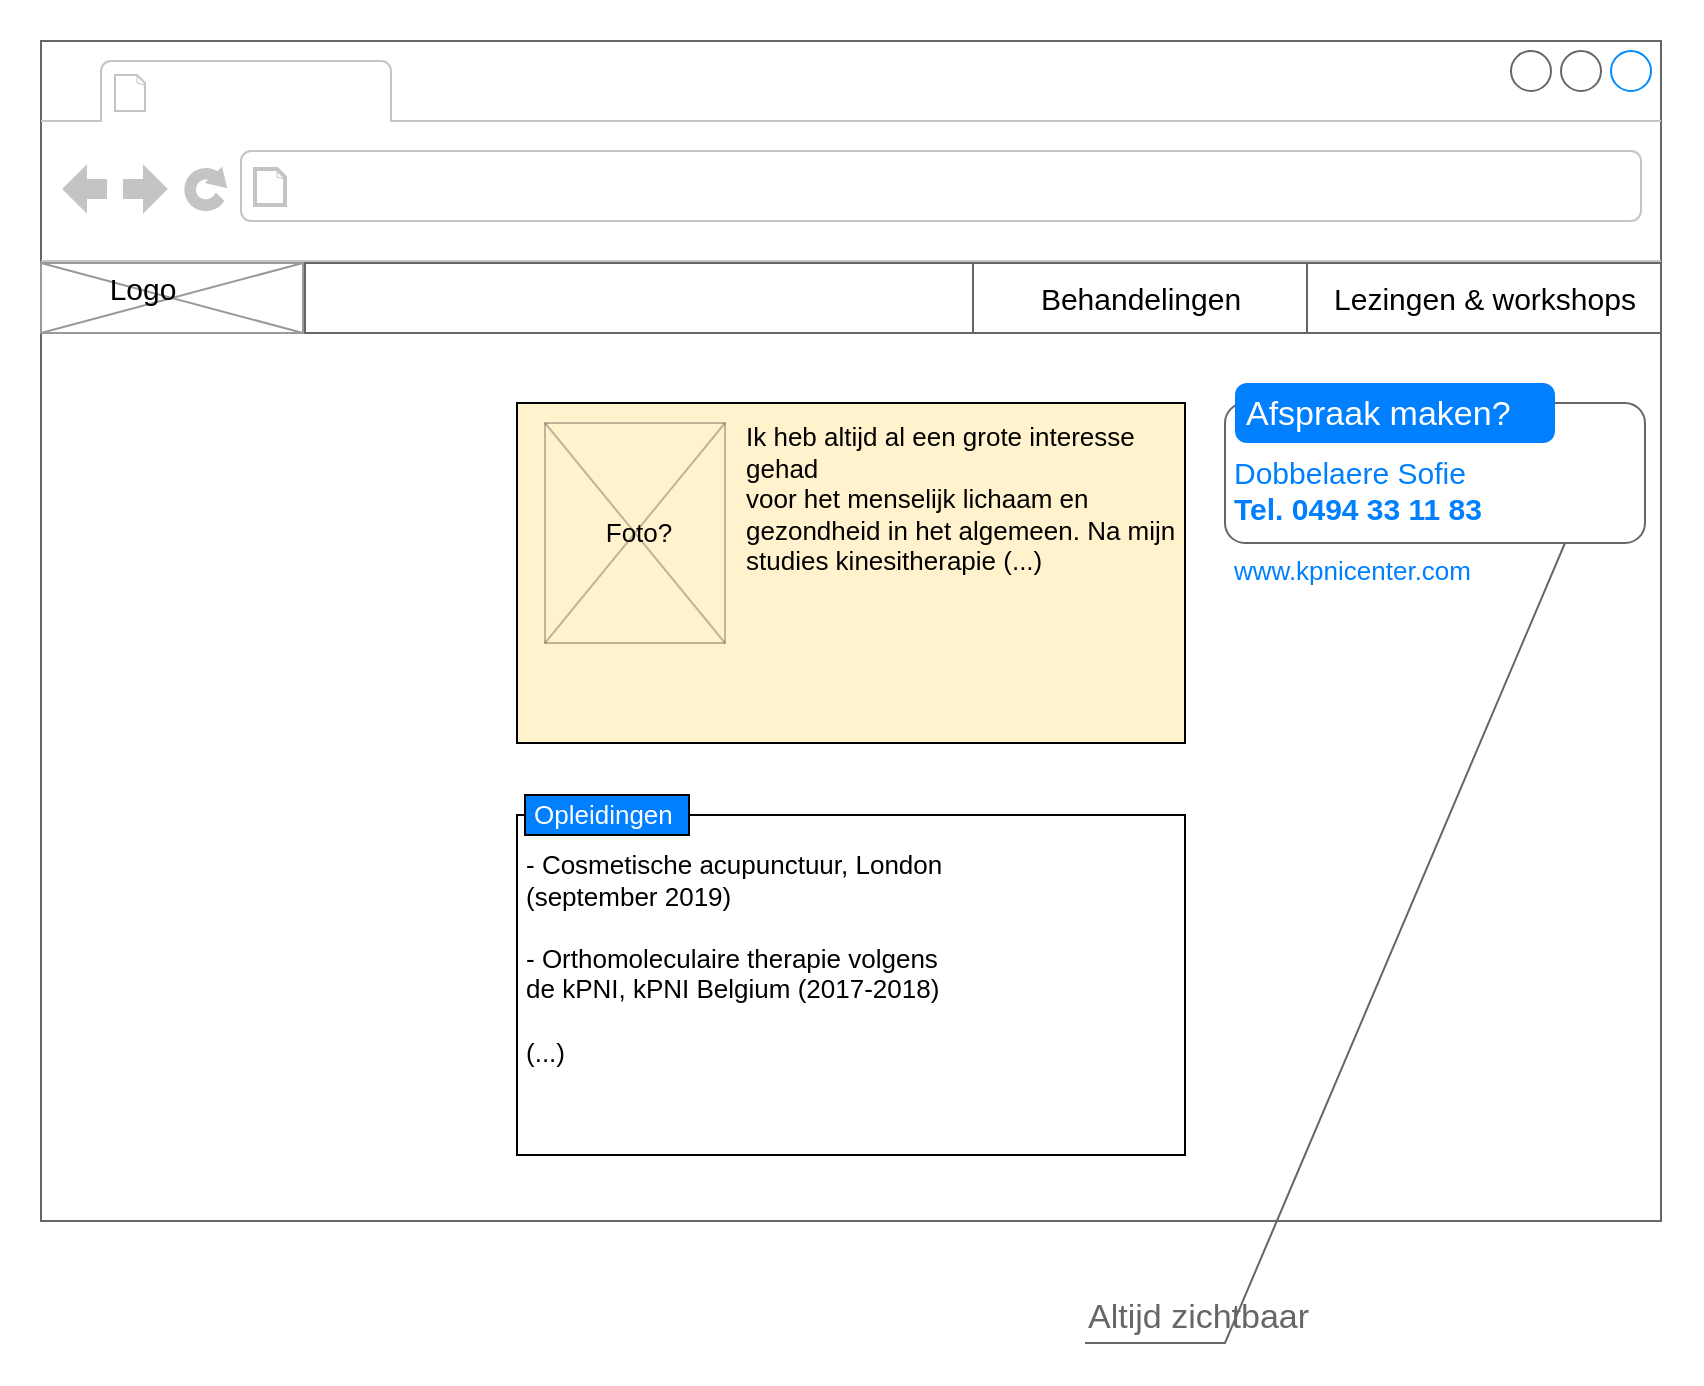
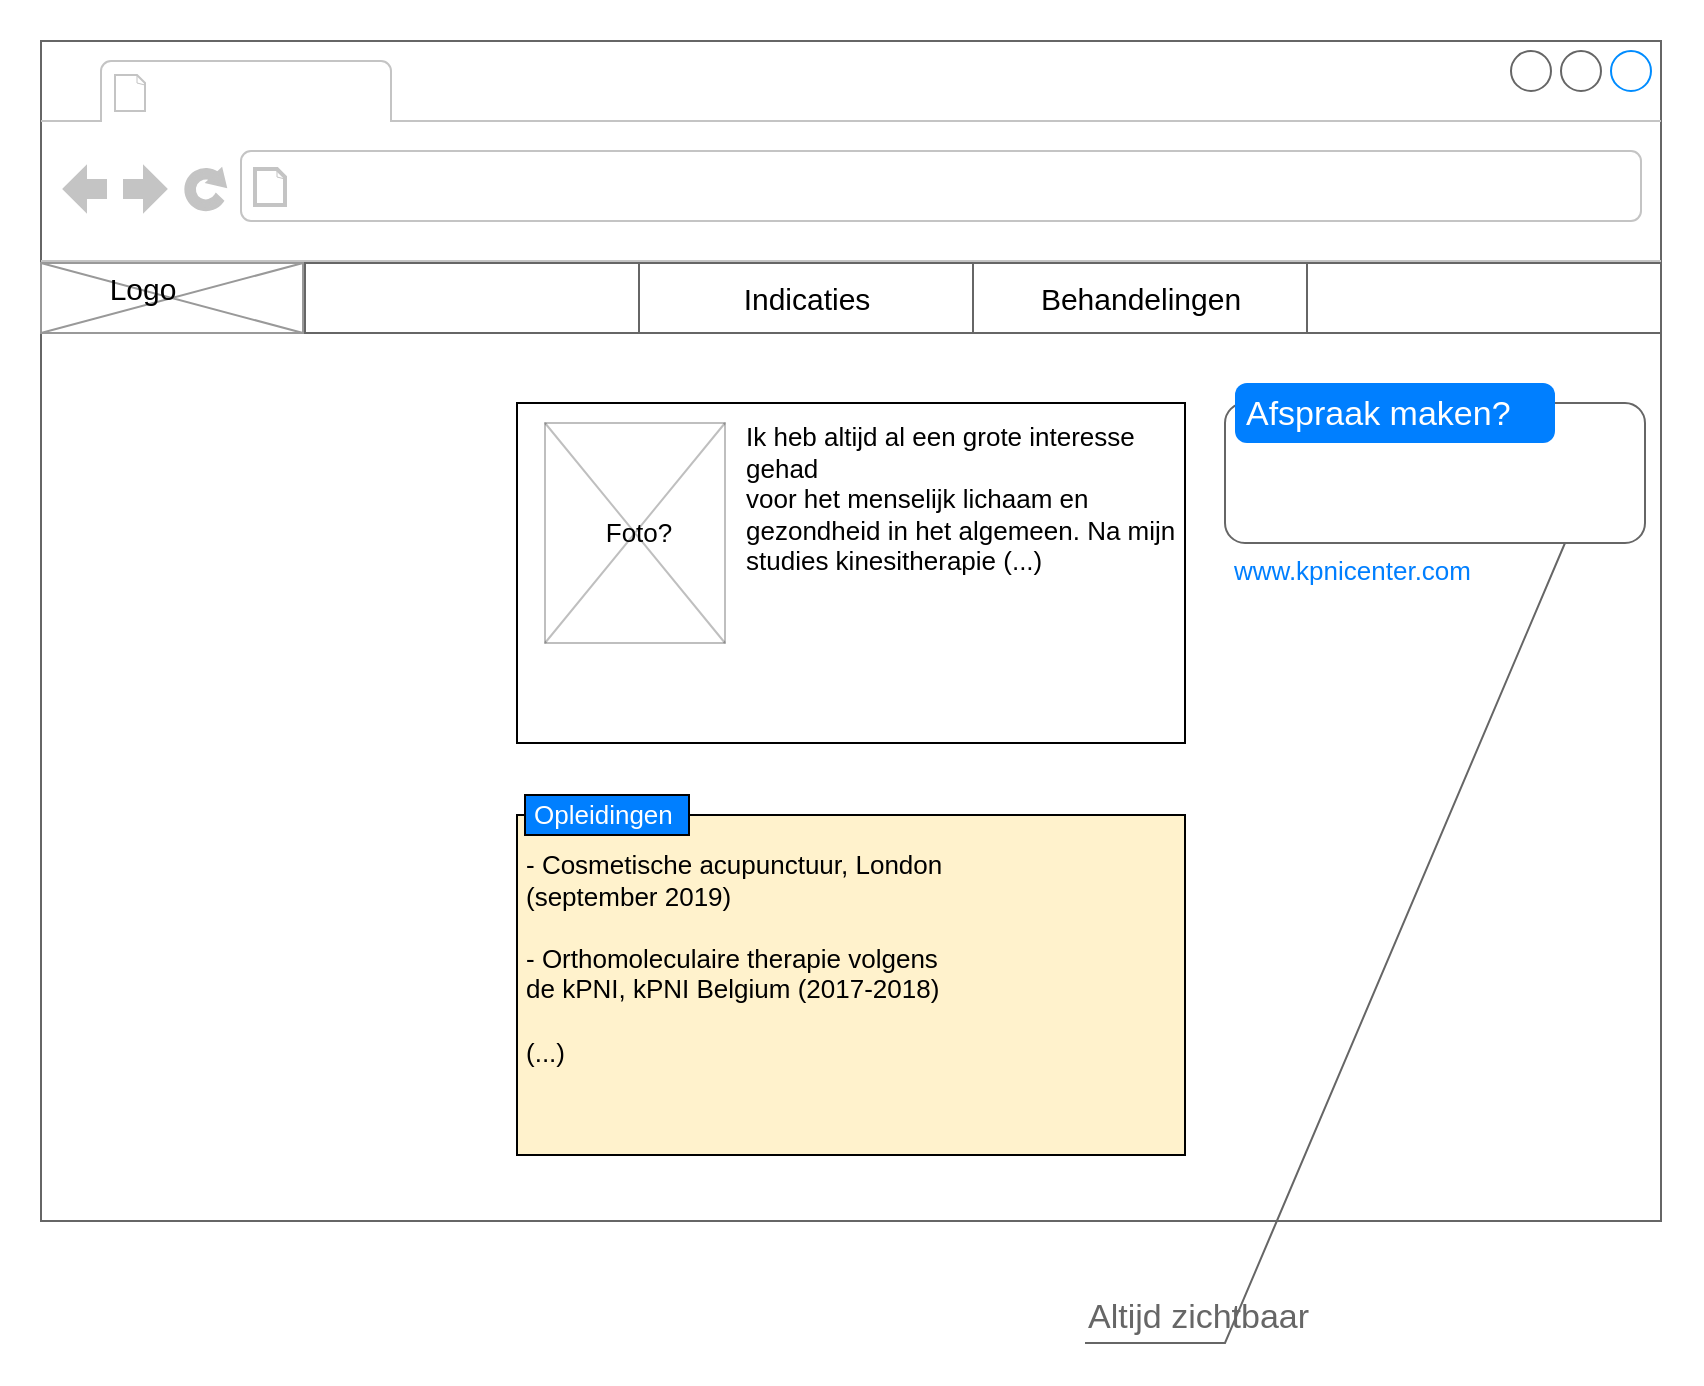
node "Indicaties": added
node "Lezingen & workshops": removed
node "Dobbelaere Sofie Tel. 0494 33 11 83": removed
node "Ik heb altijd al een grote interesse gehadvoor het menselijk lichaam en gezondheid in het algemeen. Na mijn studies kinesitherapie (...)": fillcolor #fff2cc -> #ffffff
node "- Cosmetische acupunctuur, London(september 2019)- Orthomoleculaire therapie volgensde kPNI, kPNI Belgium (2017-2018)(...)": fillcolor #ffffff -> #fff2cc
